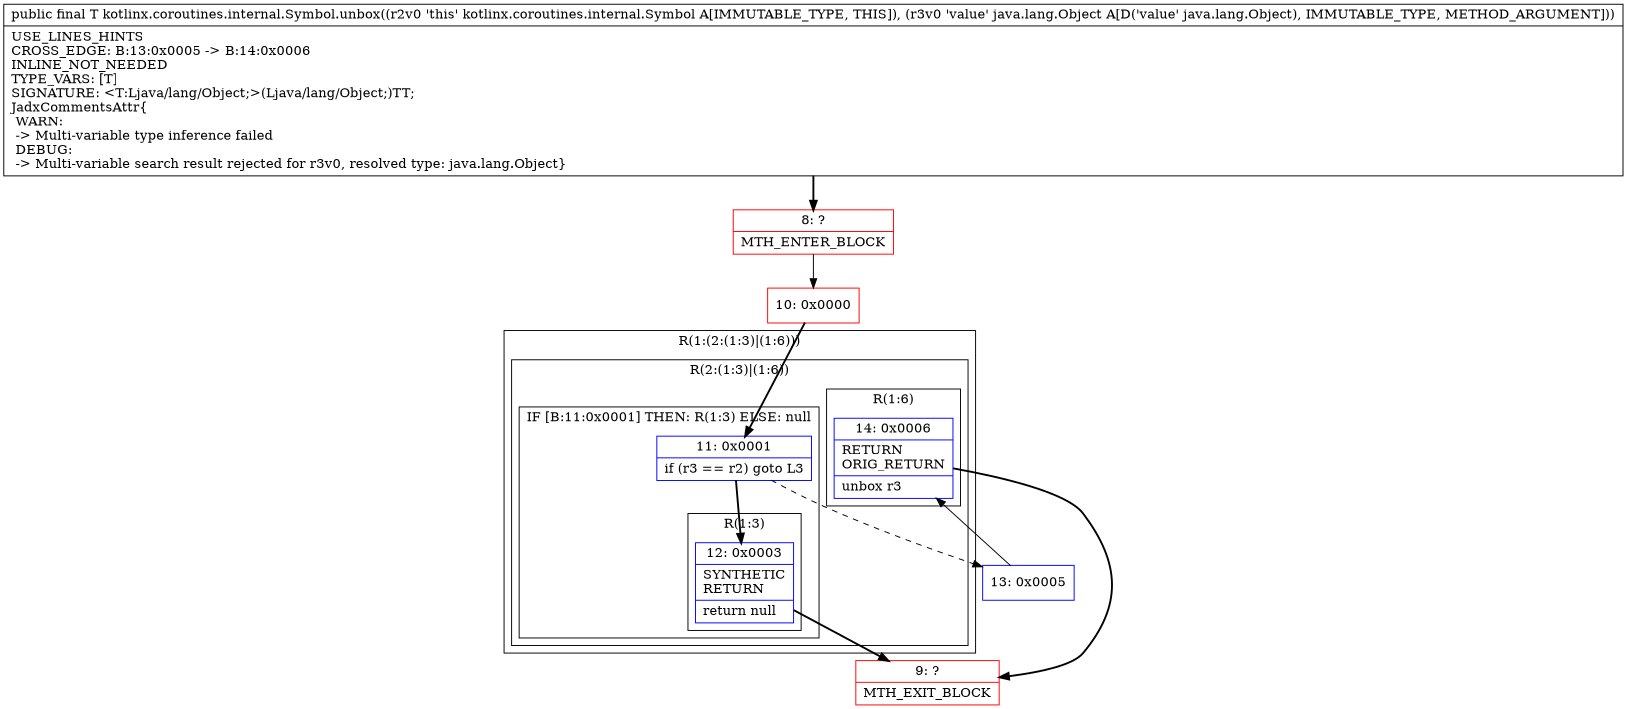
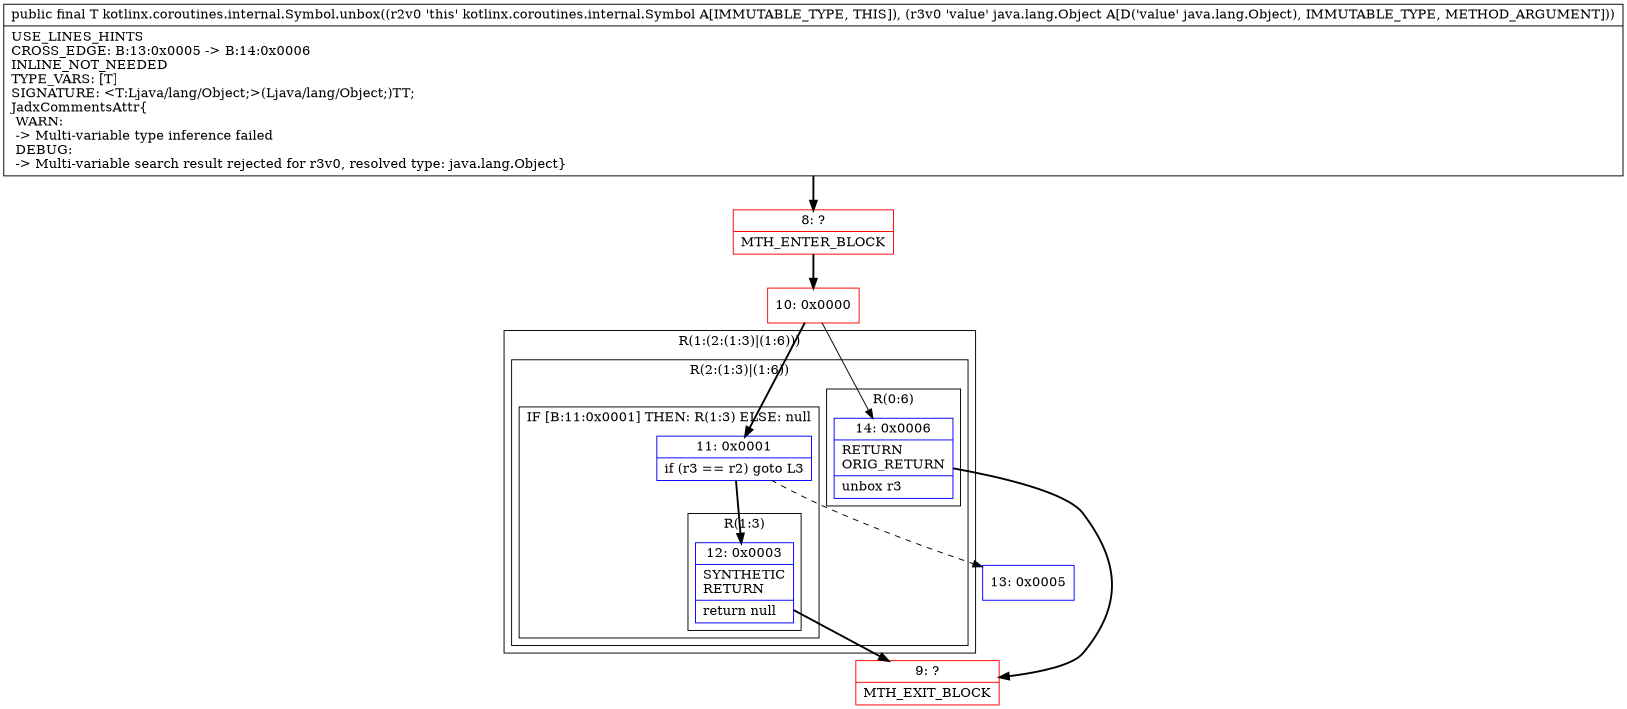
edge "8: ?" -> "10: 0x0000": style solid -> bold
cluster "R(1:6)": label "R(1:6)" -> "R(0:6)"
edge "13: 0x0005" -> "14: 0x0006": now "10: 0x0000" -> "14: 0x0006"
